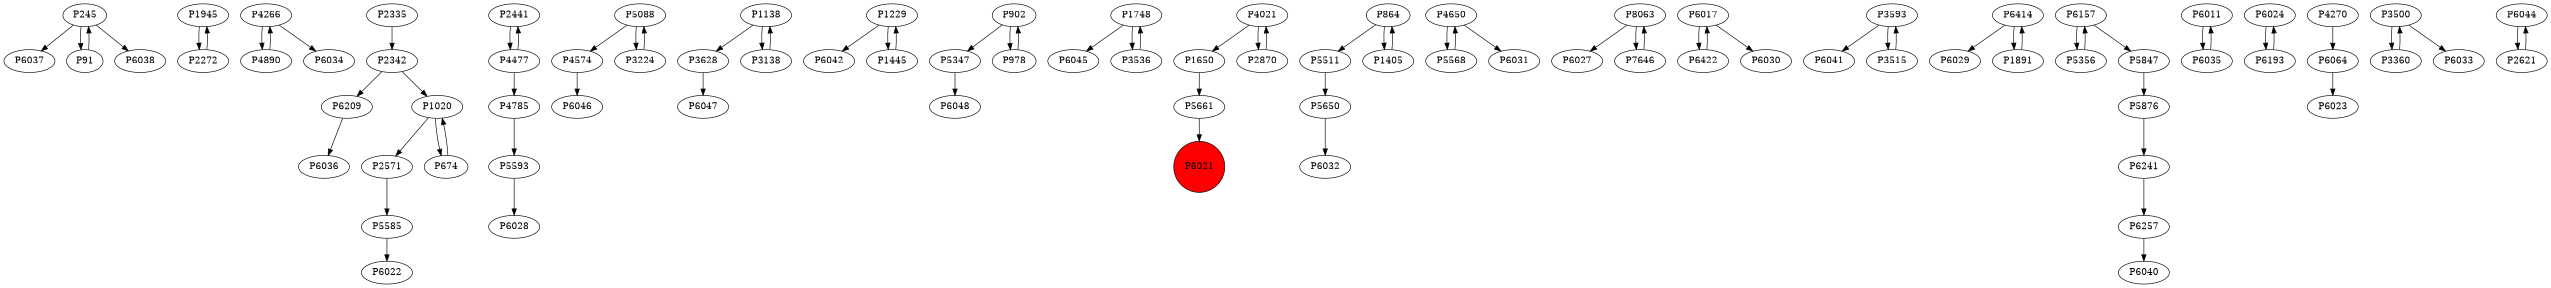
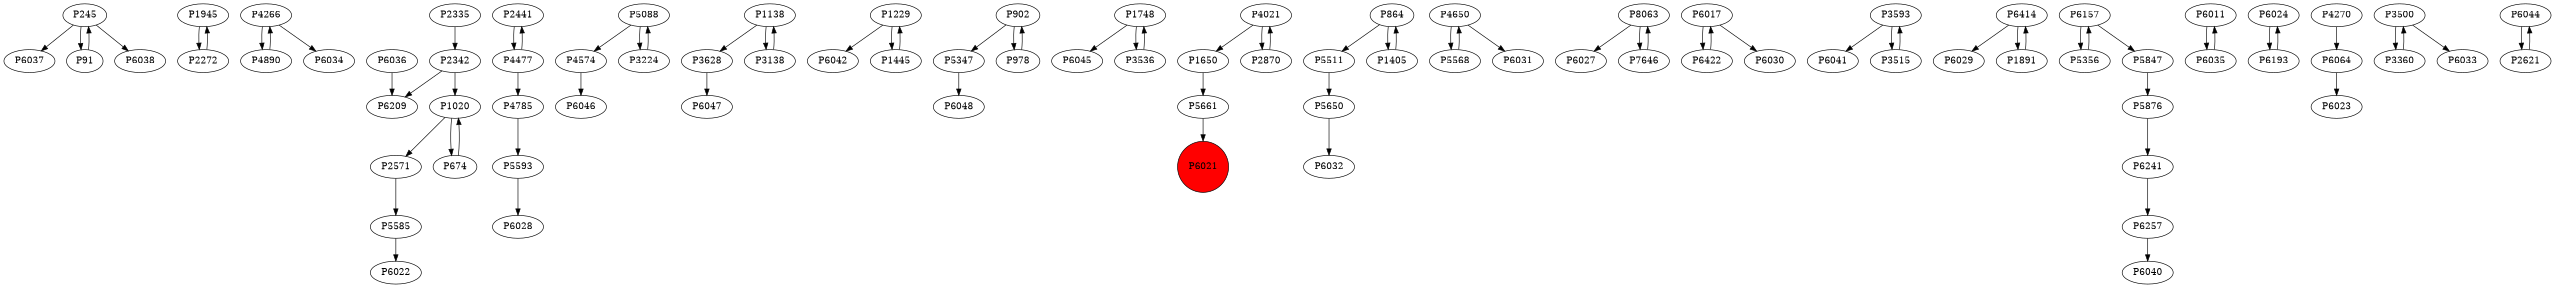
edge "P6209" -> "P6036": reversed
